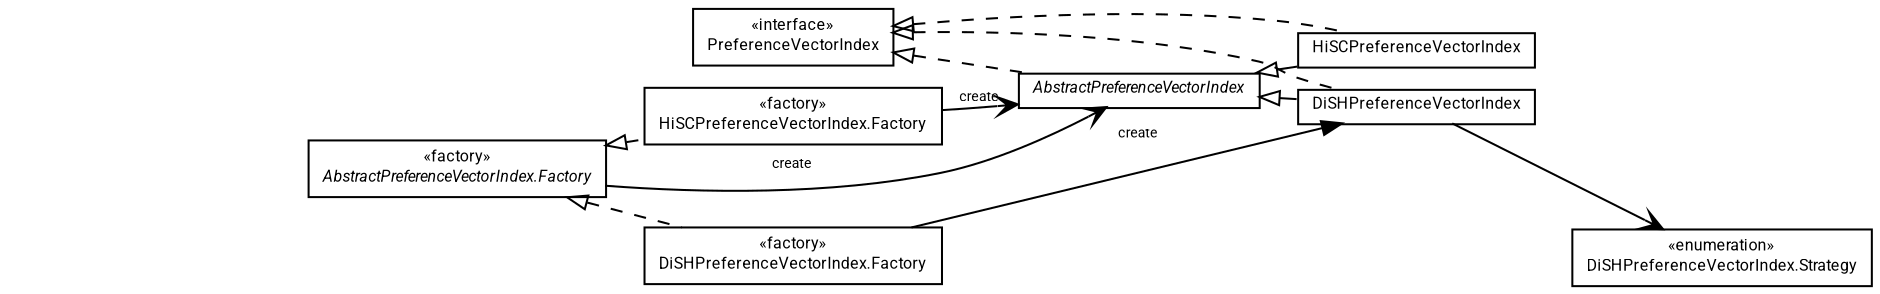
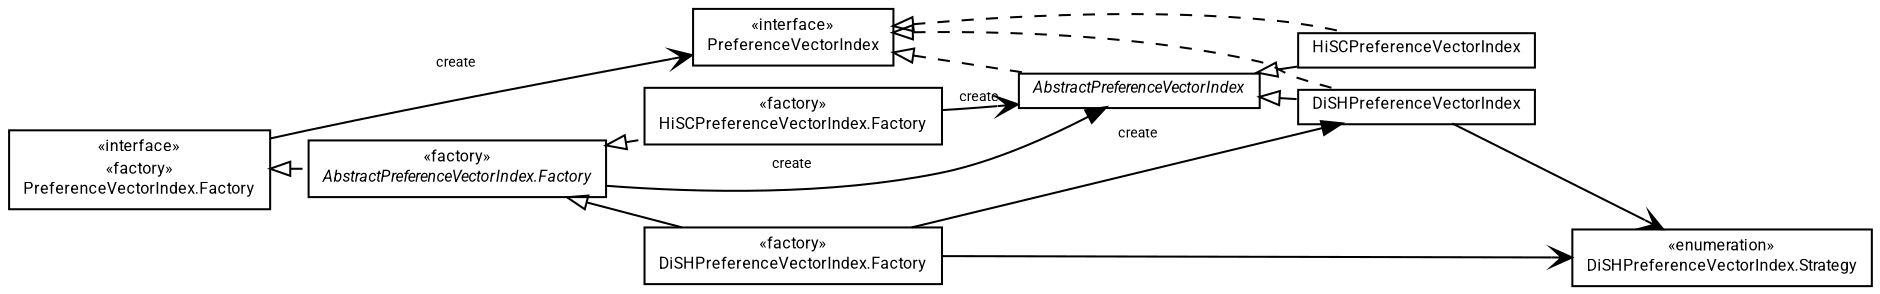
node "PreferenceVectorIndex.Factory": added
edge "AbstractPreferenceVectorIndex.Factory" -> "AbstractPreferenceVectorIndex": arrowhead open -> normal
edge "DiSHPreferenceVectorIndex.Factory" -> "AbstractPreferenceVectorIndex.Factory": style dashed -> solid
edge "DiSHPreferenceVectorIndex.Factory" -> "DiSHPreferenceVectorIndex.Strategy": added
